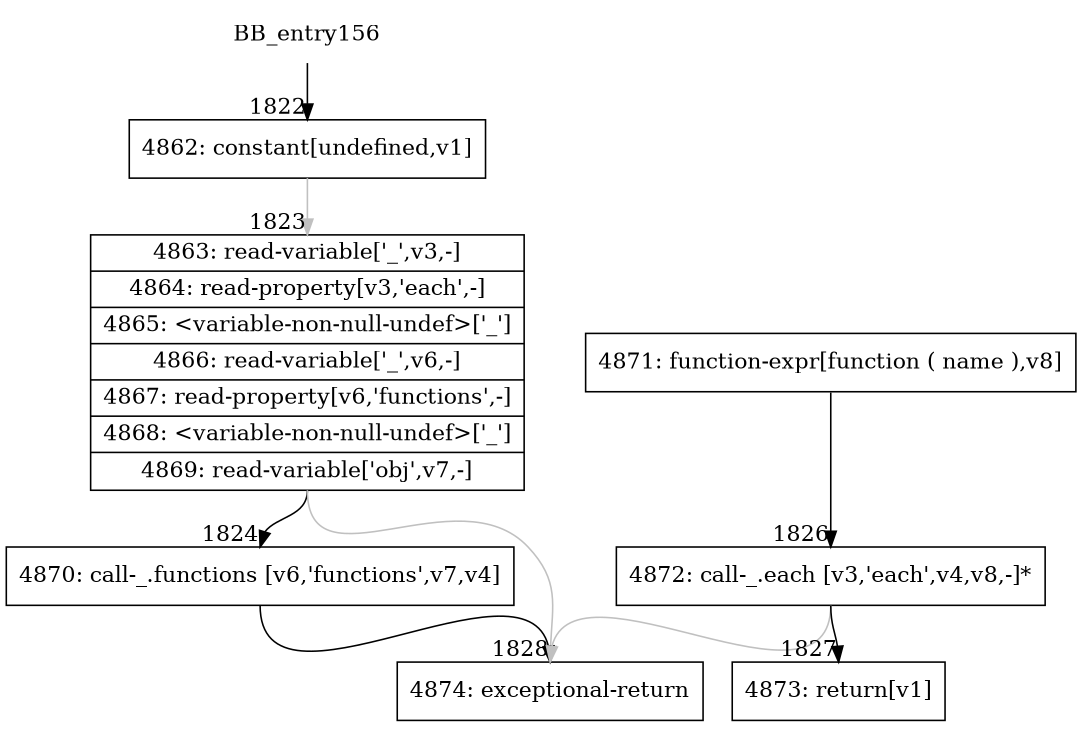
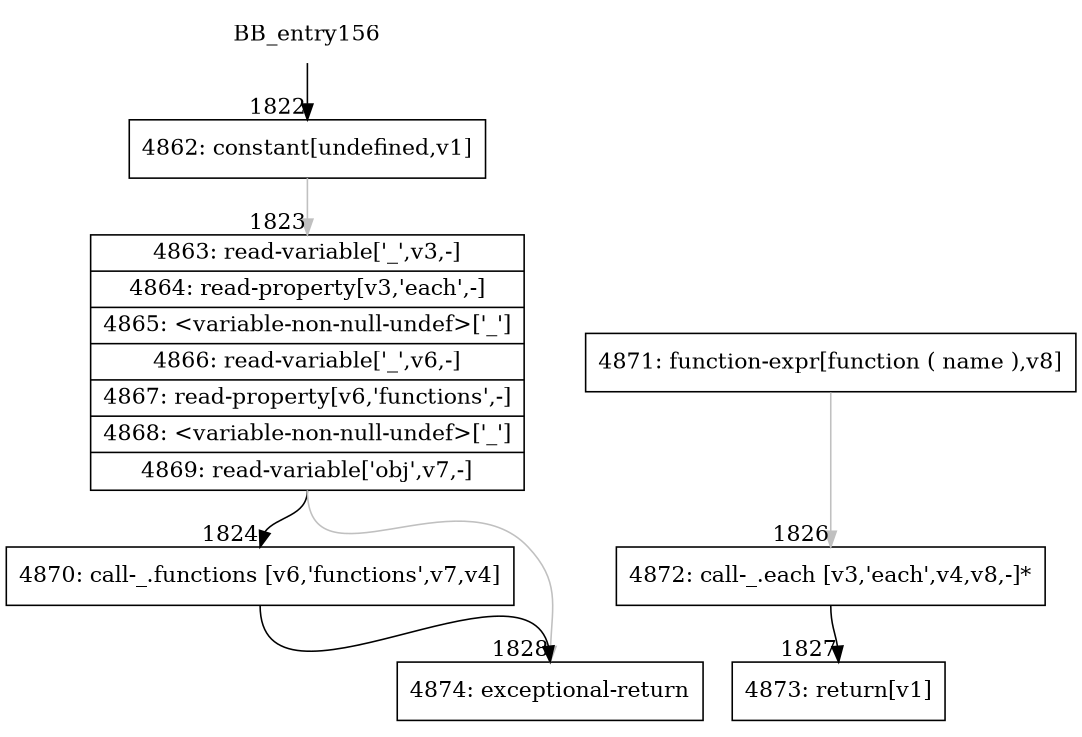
edge "4871: function-expr[function ( name ),v8]" -> "4872: call-_.each [v3,'each',v4,v8,-]*": color black -> gray
edge "4872: call-_.each [v3,'each',v4,v8,-]*" -> "4874: exceptional-return": removed
